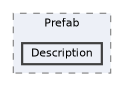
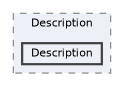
cluster "Prefab": label "Prefab" -> "Description"
